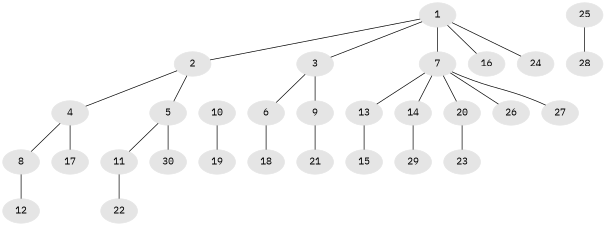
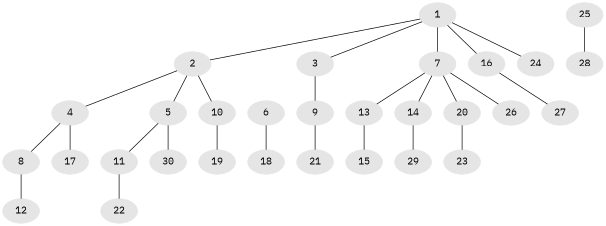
edge "3" -- "6": removed
edge "7" -- "27": now "16" -- "27"
edge "2" -- "10": added
